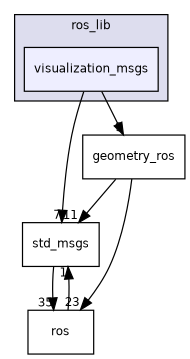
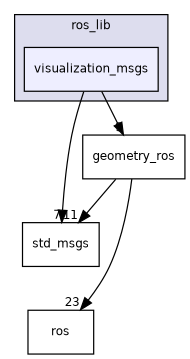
edge "std_msgs" -> "ros": removed
edge "ros" -> "std_msgs": removed
